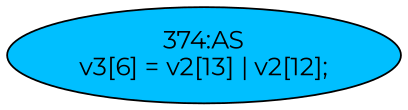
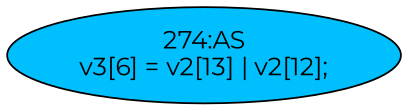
node "374:AS v3[6] = v2[13] | v2[12];": label "374:AS v3[6] = v2[13] | v2[12];" -> "274:AS v3[6] = v2[13] | v2[12];"
